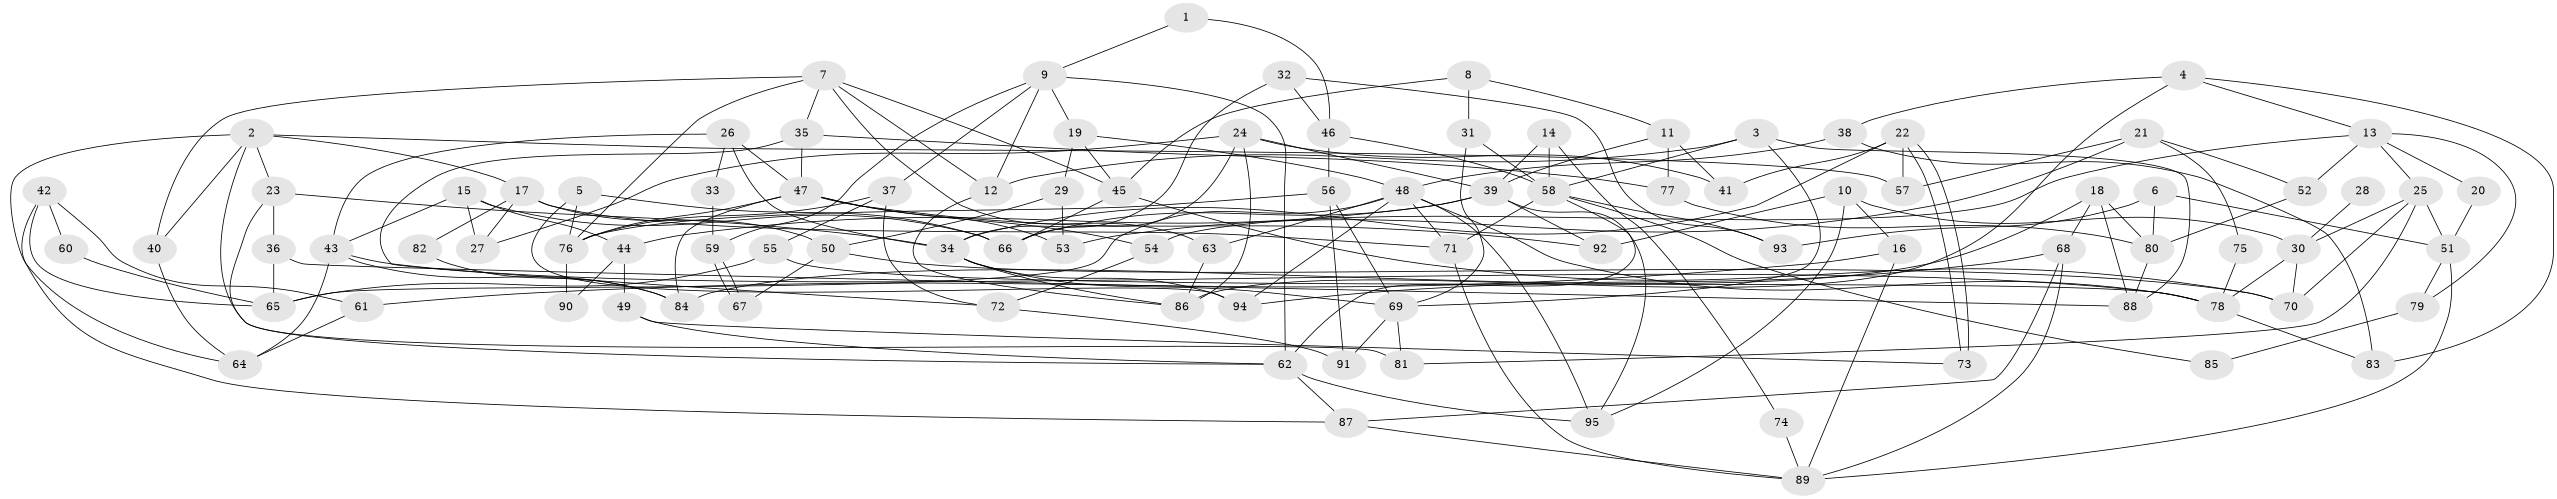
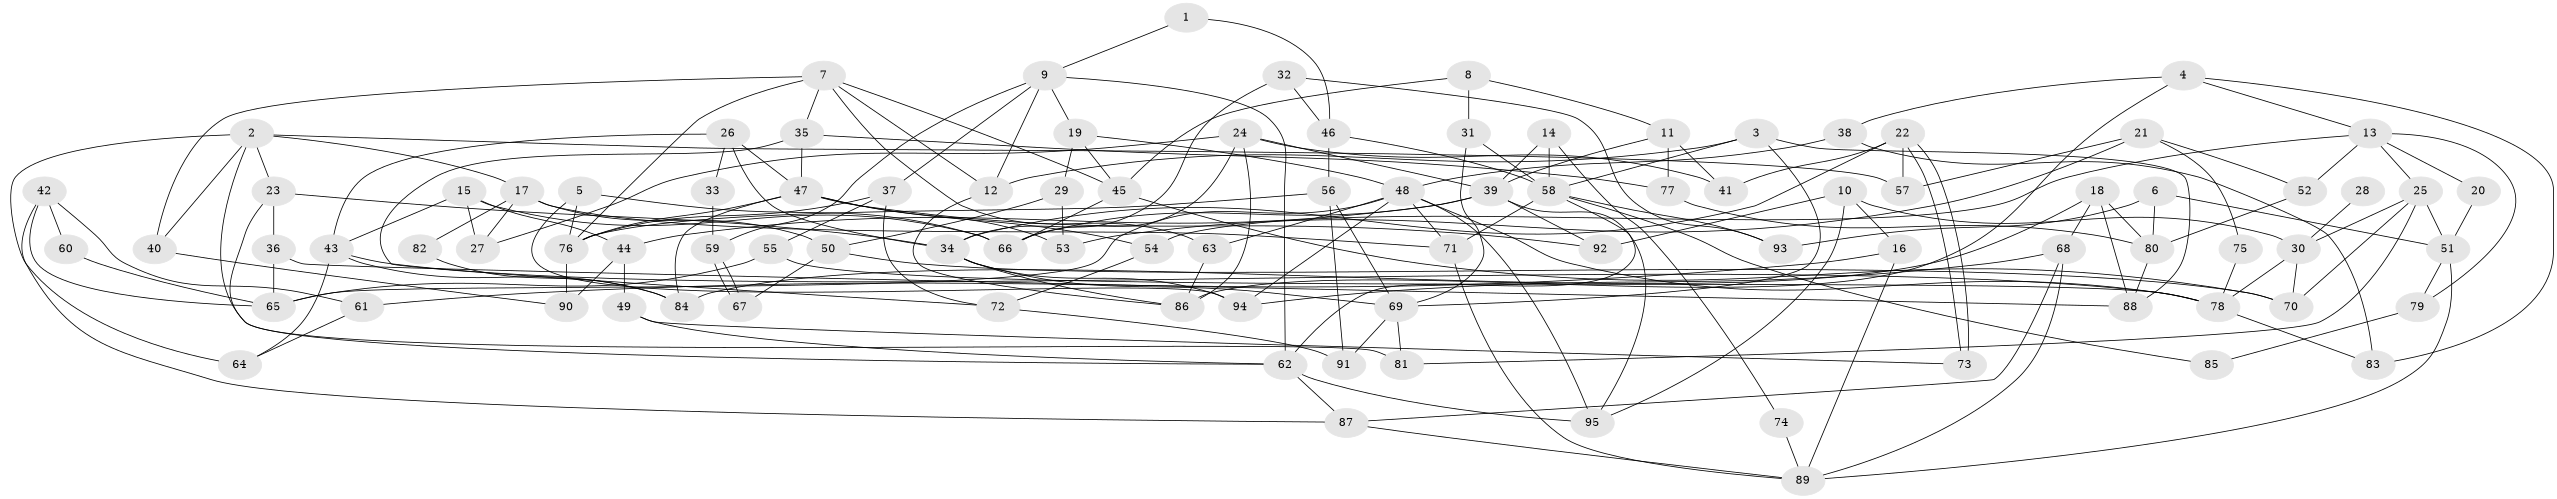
edge "40" -- "64": now "40" -- "90"
